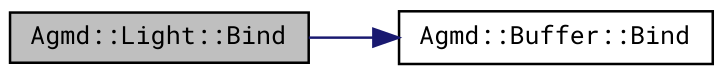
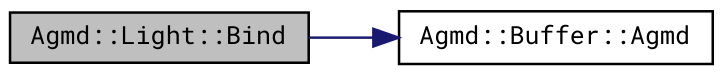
node "Agmd::Buffer::Bind": label "Agmd::Buffer::Bind" -> "Agmd::Buffer::Agmd"
